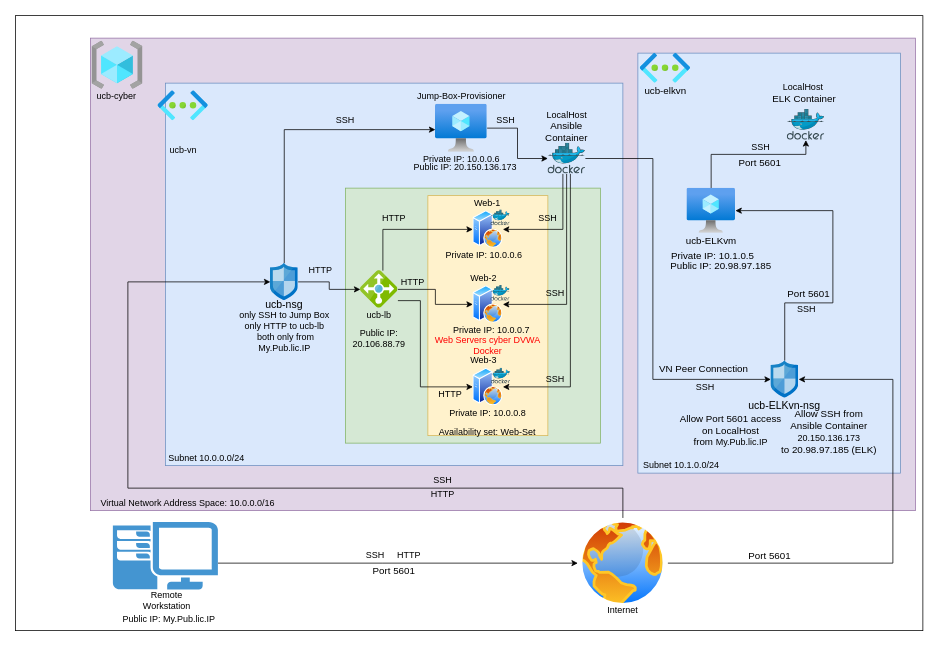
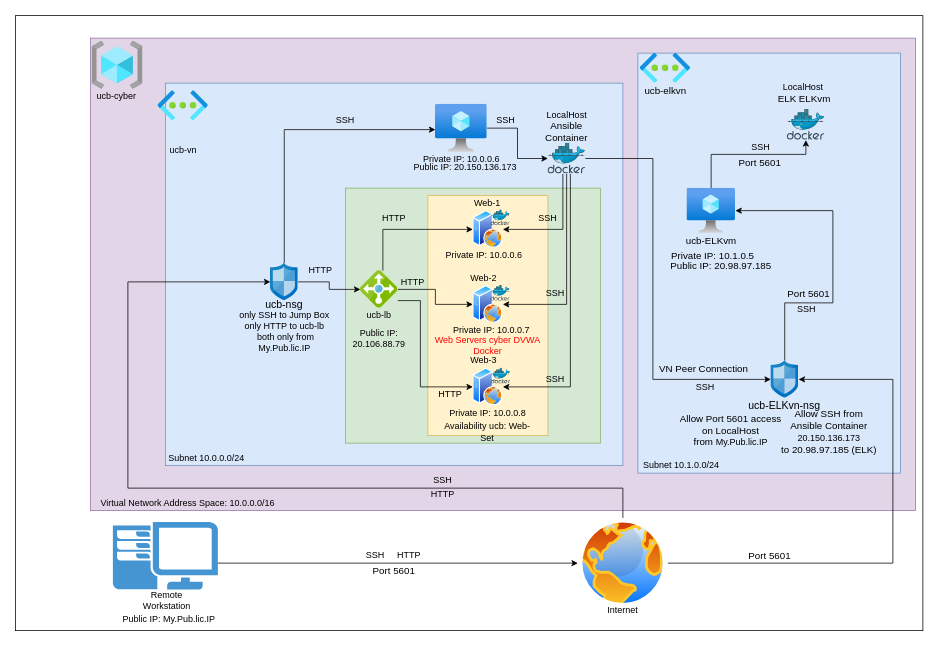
node "Jump-Box-Provisioner": removed
node "ELK Container": label "ELK Container" -> "ELK ELKvm"
node "Availability set: Web-Set": label "Availability set: Web-Set" -> "Availability ucb: Web-Set"
